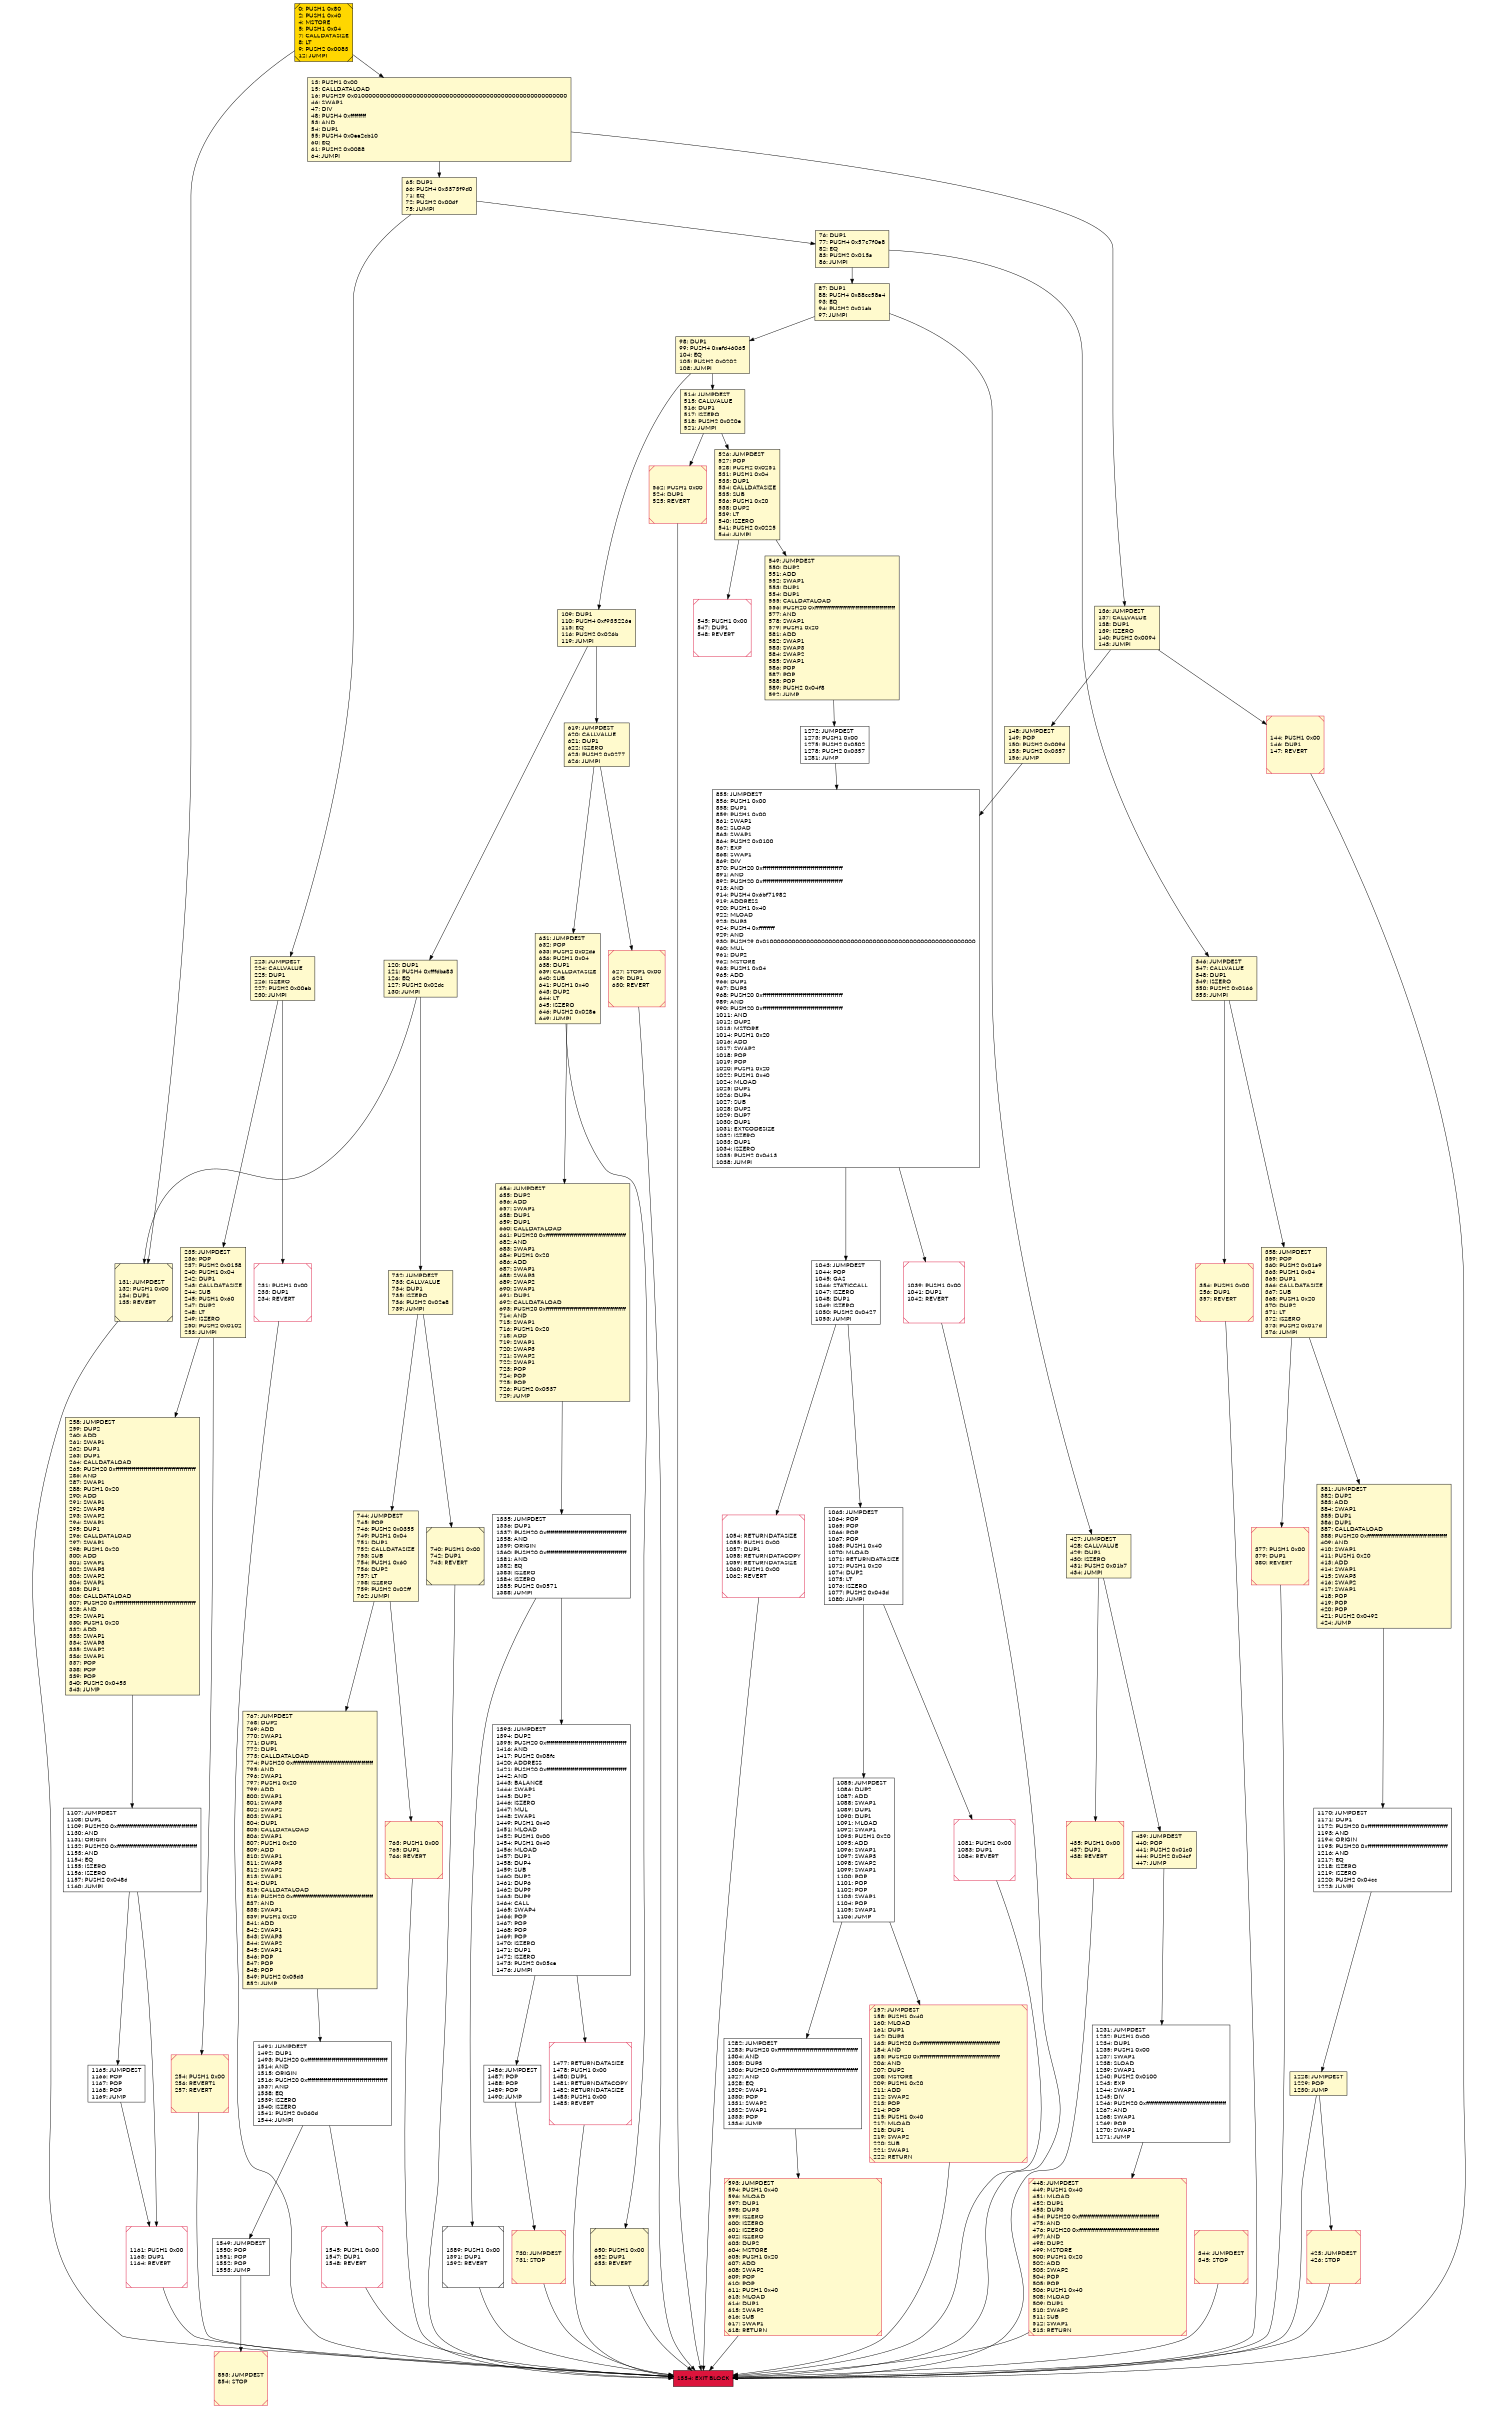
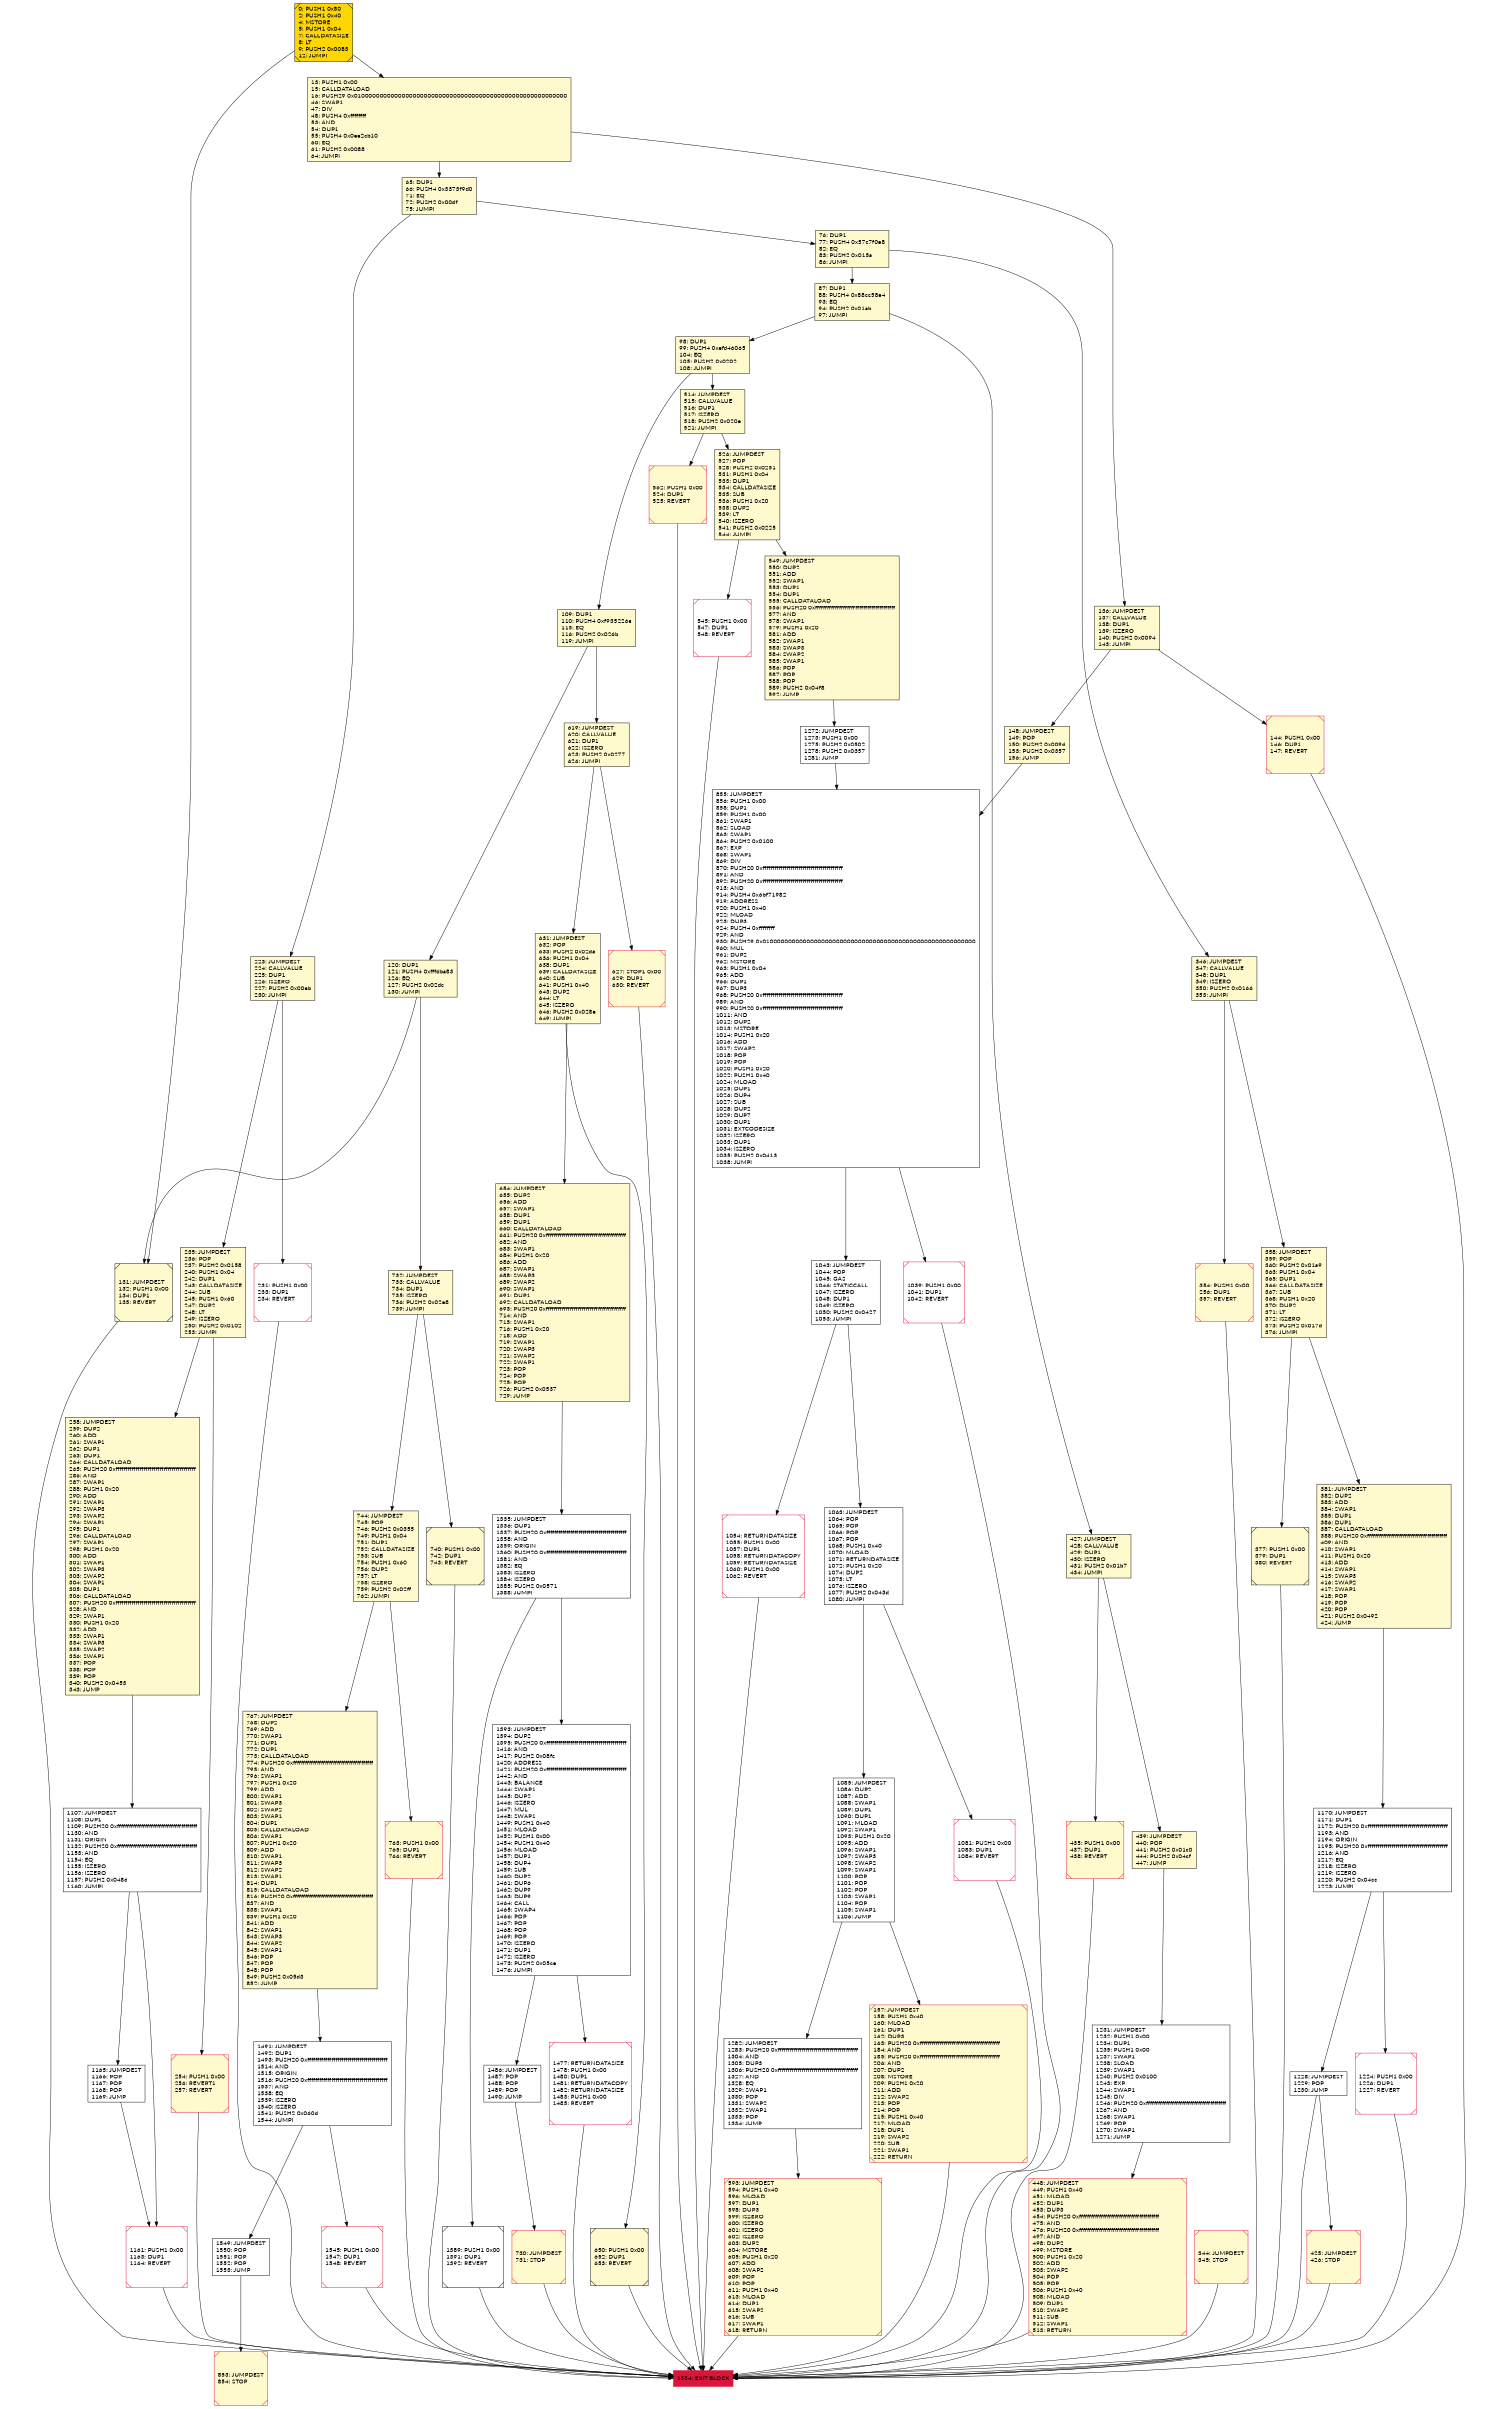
edge "545: PUSH1 0x00 547: DUP1 548: REVERT" -> "1554: EXIT BLOCK": added
node "377: PUSH1 0x00 379: DUP1 380: REVERT": color crimson -> black
node "1228: JUMPDEST 1229: POP 1230: JUMP": fillcolor lemonchiffon -> white
node "1224: PUSH1 0x00 1226: DUP1 1227: REVERT": added
node "1554: EXIT BLOCK": color black -> crimson
